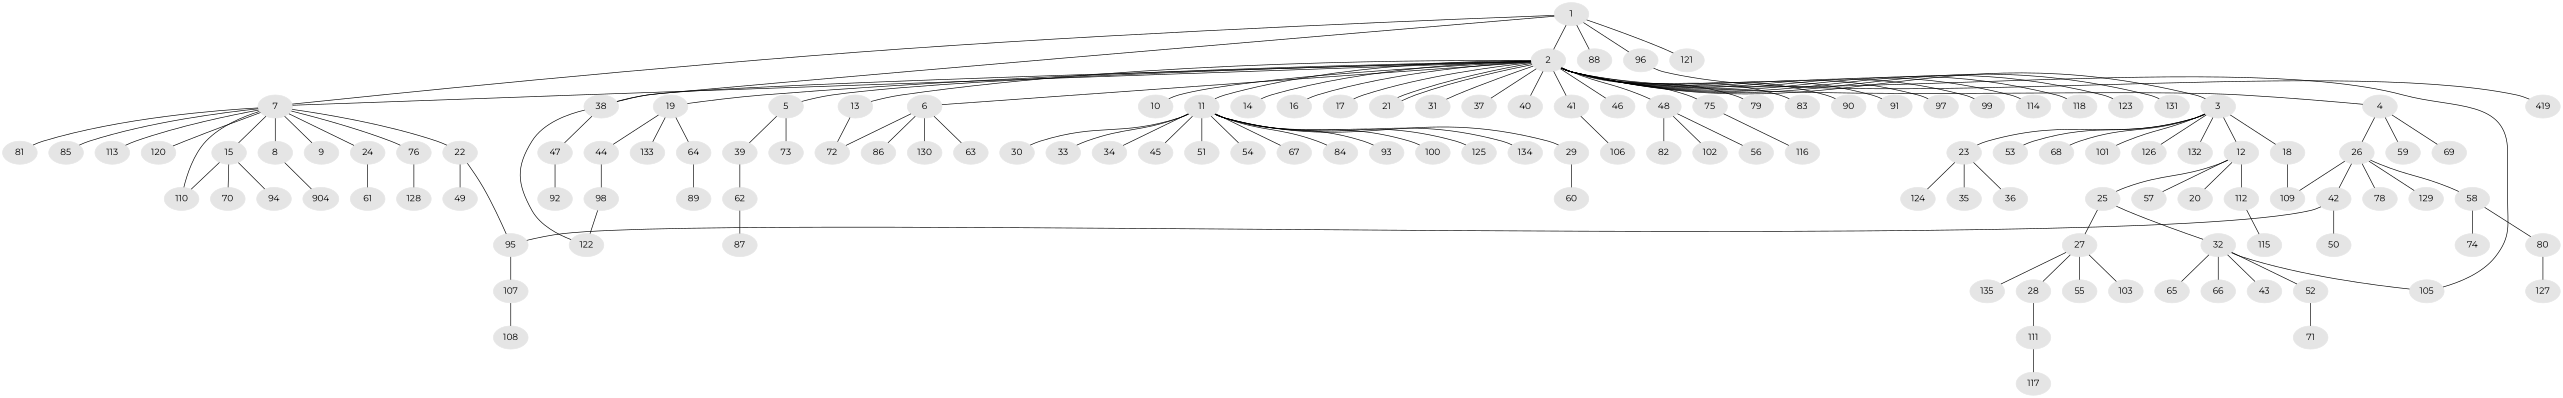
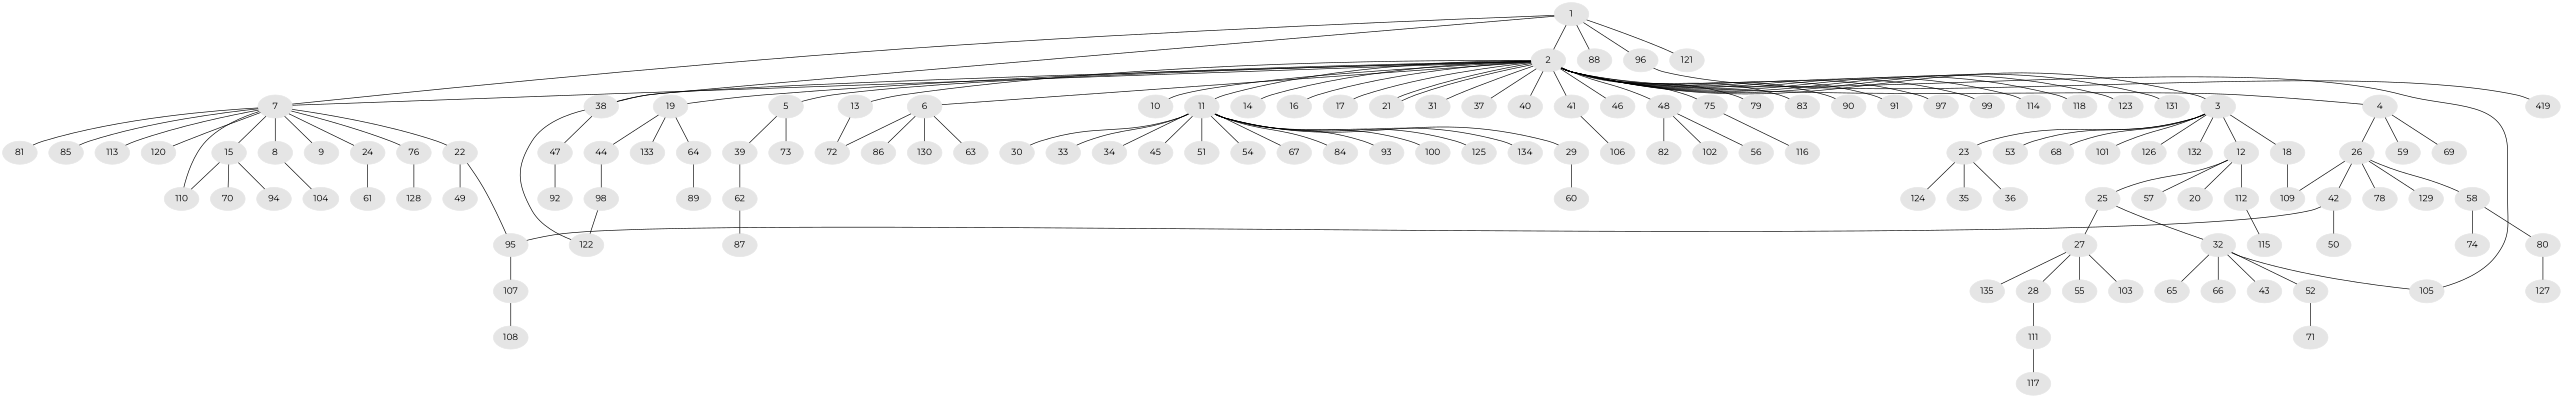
node "904": label "904" -> "104"
